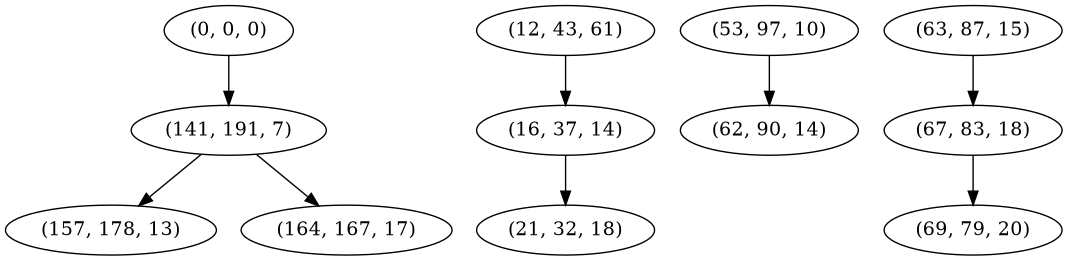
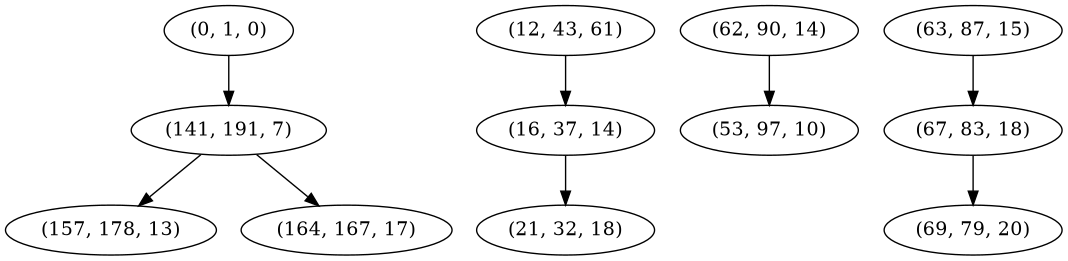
node "(0, 0, 0)": label "(0, 0, 0)" -> "(0, 1, 0)"
edge "(53, 97, 10)" -> "(62, 90, 14)": reversed
